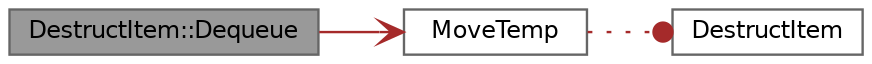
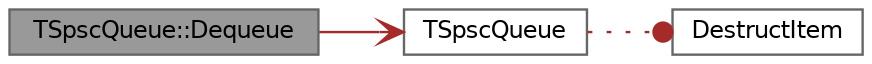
node "DestructItem::Dequeue": label "DestructItem::Dequeue" -> "TSpscQueue::Dequeue"
node "MoveTemp": label "MoveTemp" -> "TSpscQueue"
